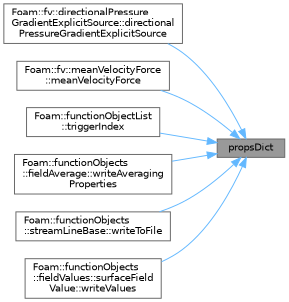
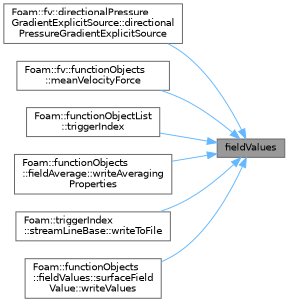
node "Foam::fv::meanVelocityForce ::meanVelocityForce": label "Foam::fv::meanVelocityForce ::meanVelocityForce" -> "Foam::fv::functionObjects ::meanVelocityForce"
node "propsDict": label "propsDict" -> "fieldValues"
node "Foam::functionObjects ::streamLineBase::writeToFile": label "Foam::functionObjects ::streamLineBase::writeToFile" -> "Foam::triggerIndex ::streamLineBase::writeToFile"
